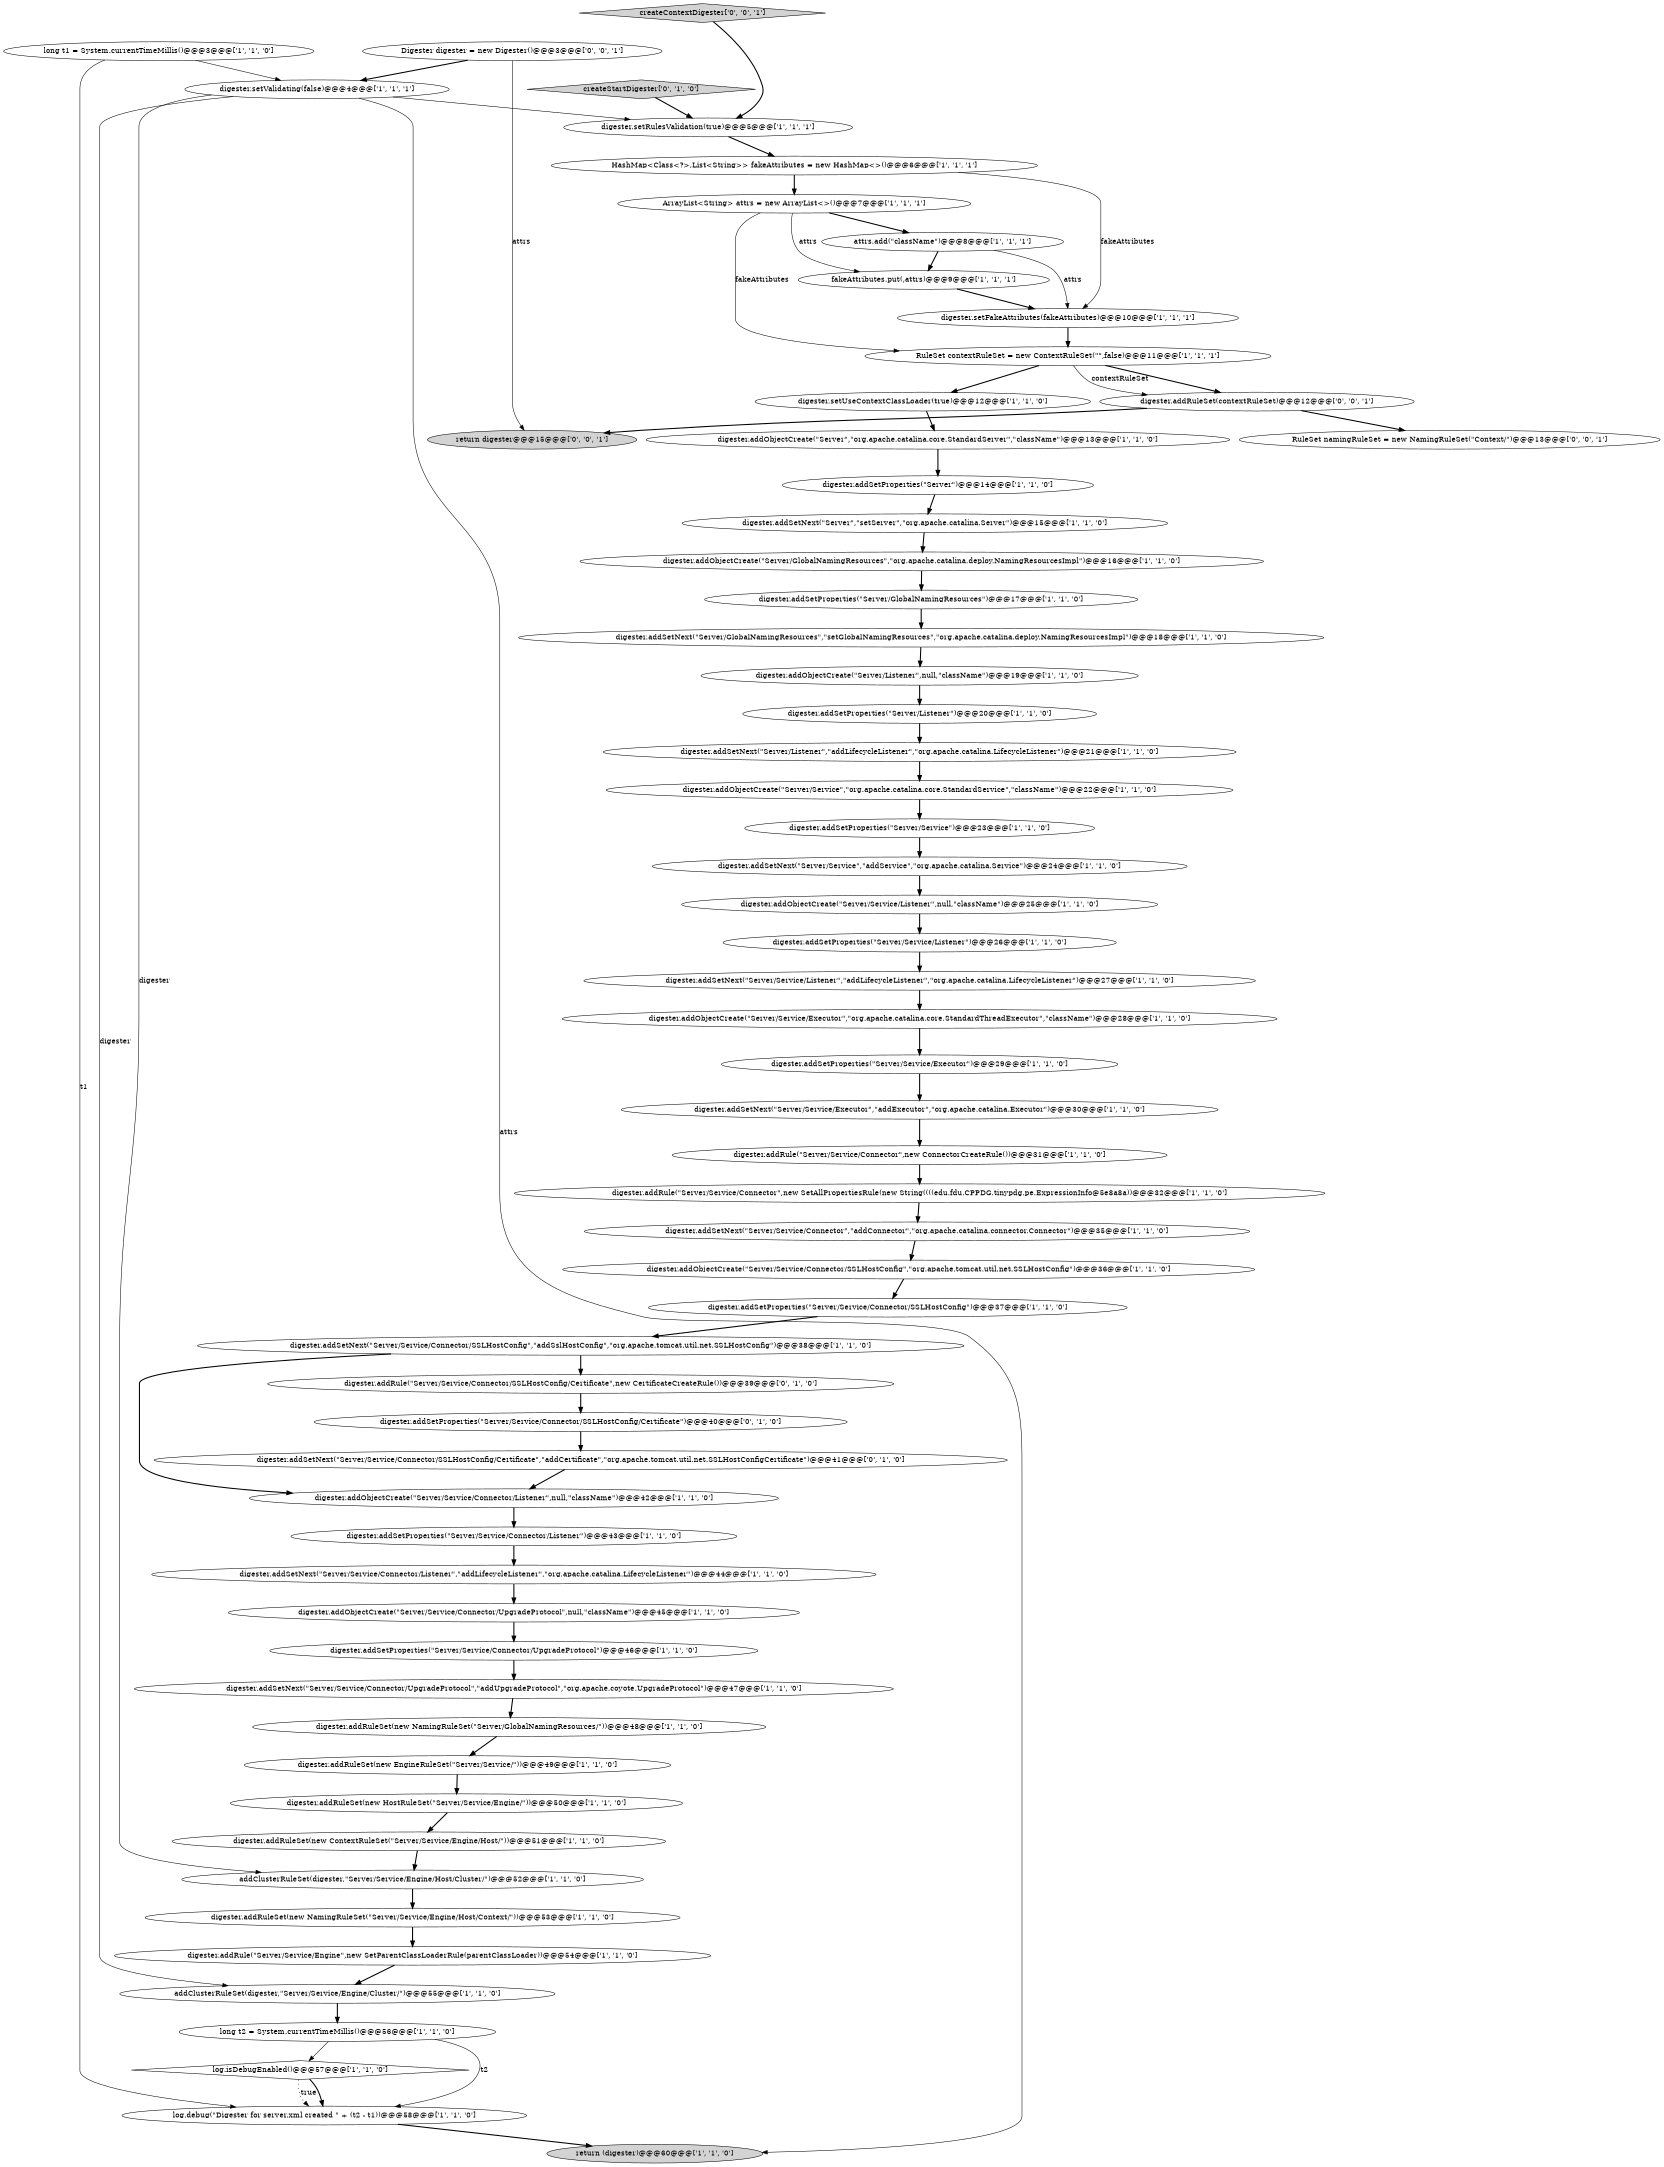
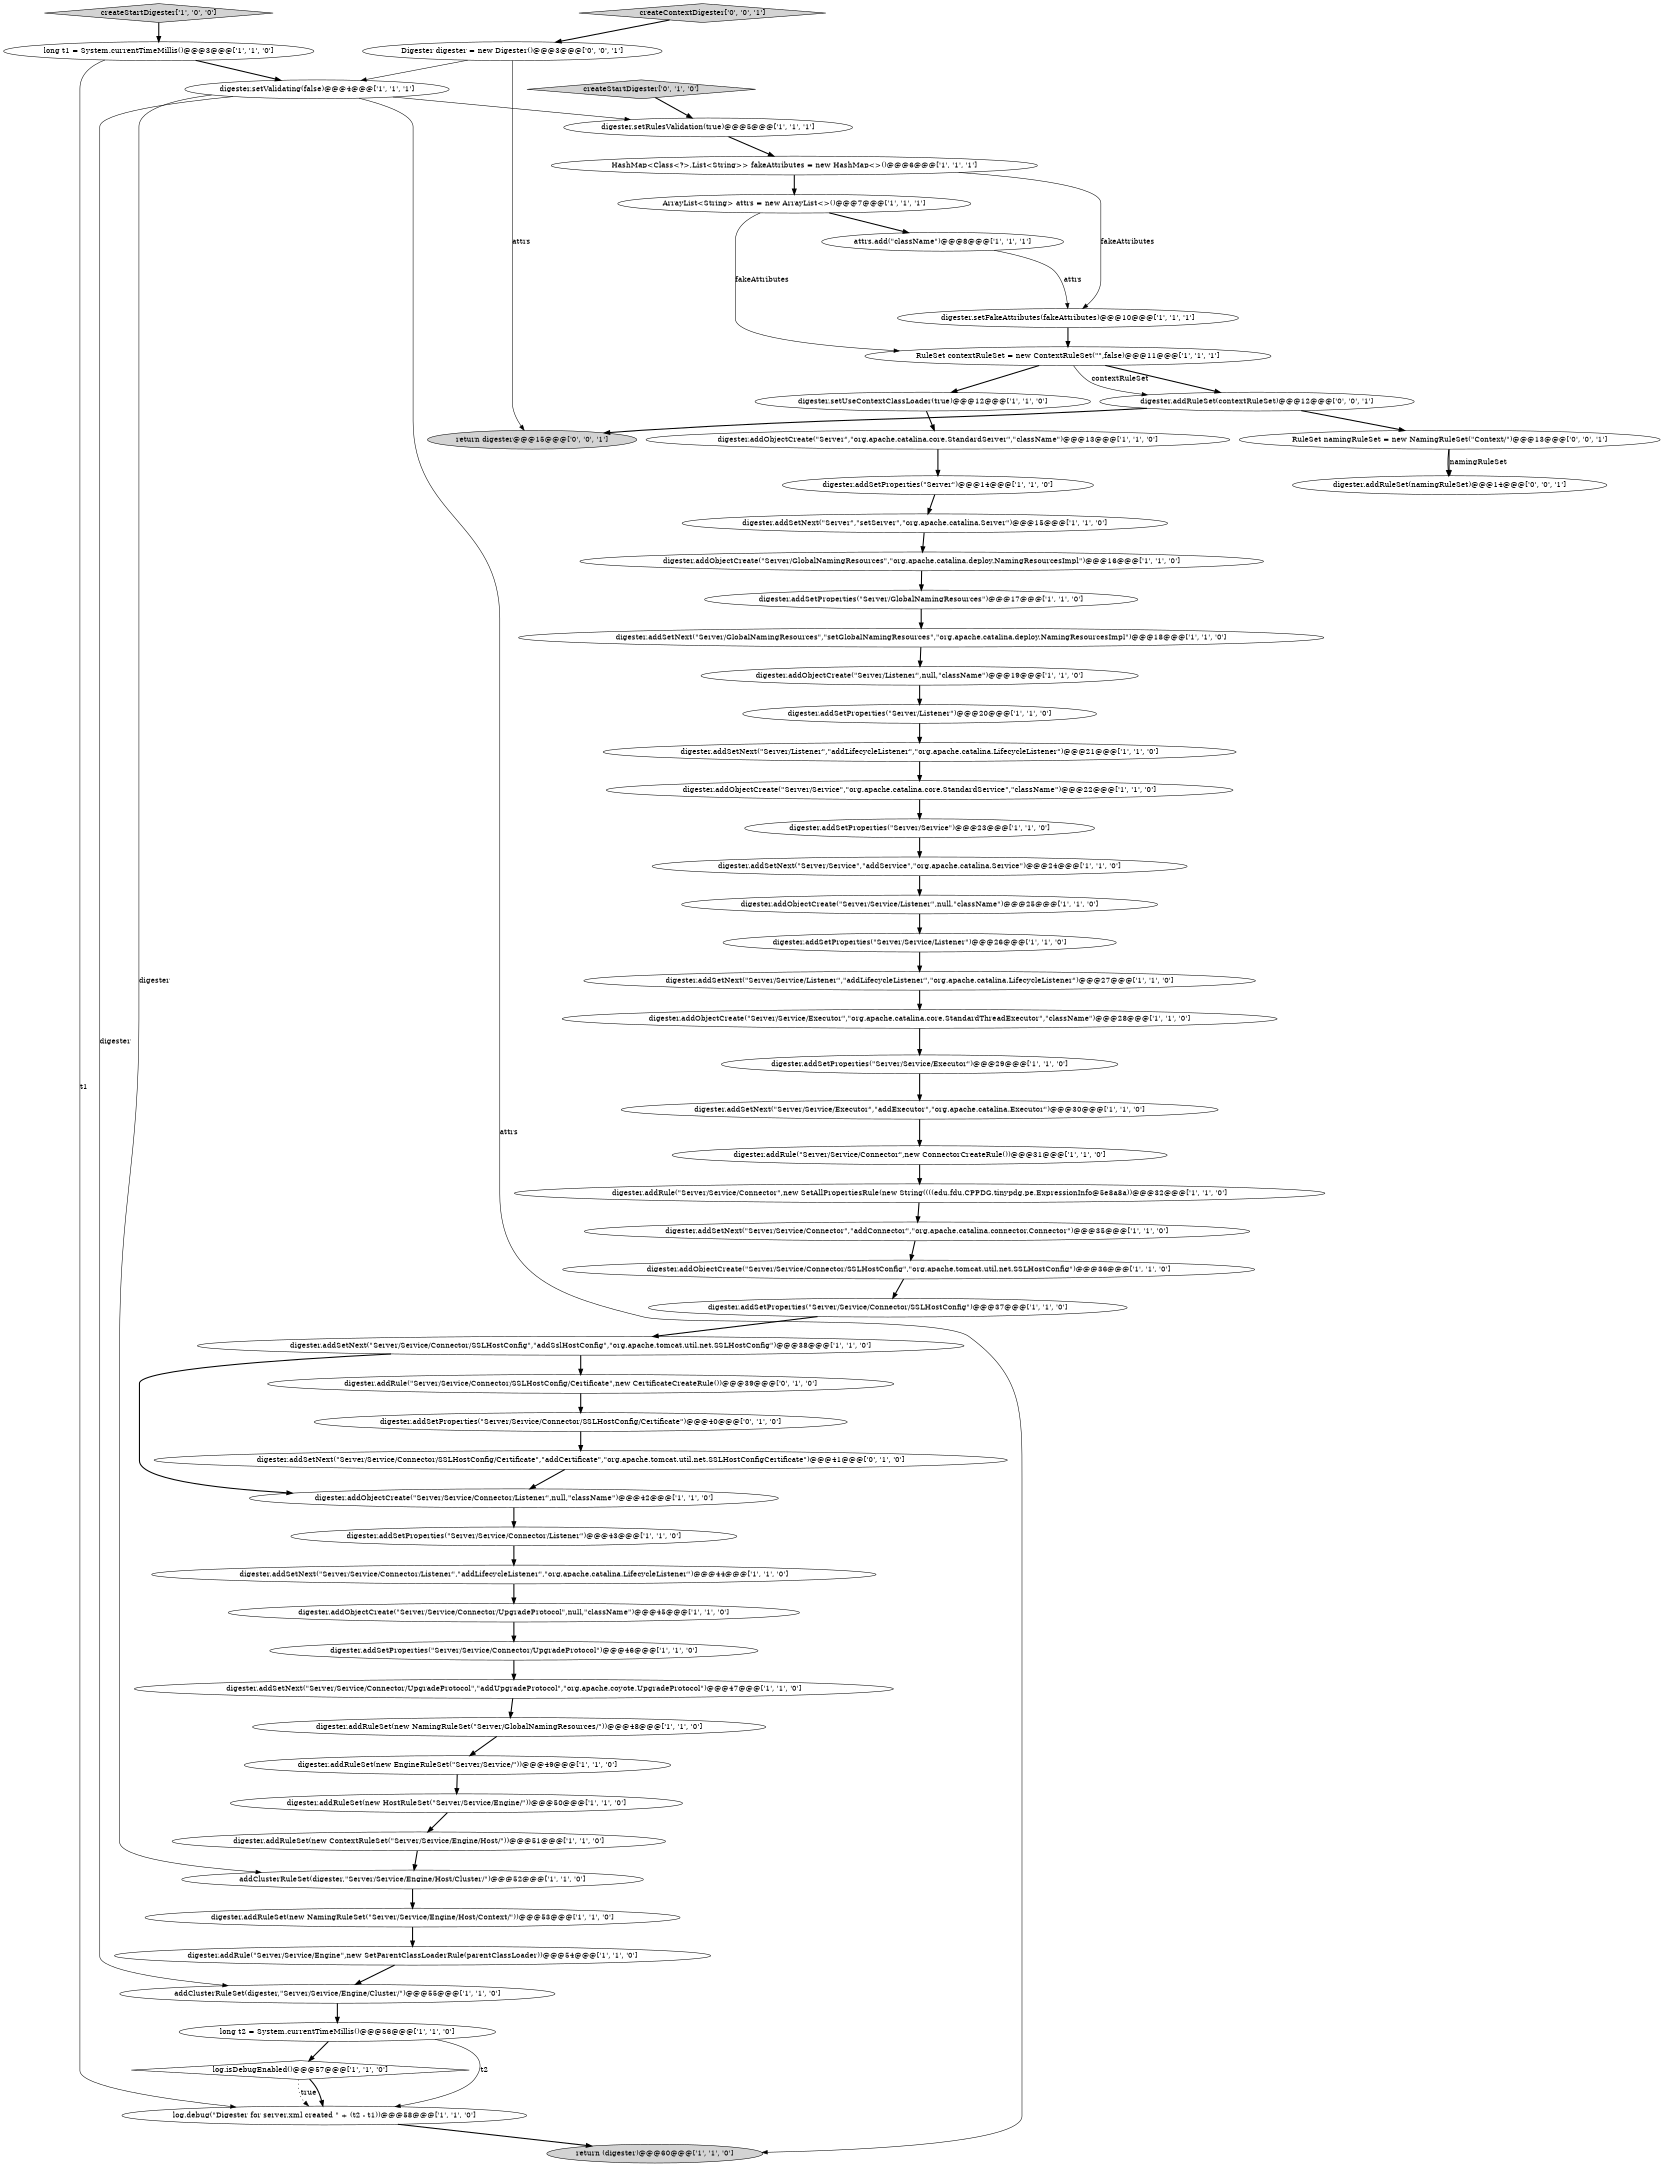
node "createStartDigester['1', '0', '0']": added
edge "createContextDigester['0', '0', '1']" -> "digester.setRulesValidation(true)@@@5@@@['1', '1', '1']": now "createContextDigester['0', '0', '1']" -> "Digester digester = new Digester()@@@3@@@['0', '0', '1']"
edge "long t1 = System.currentTimeMillis()@@@3@@@['1', '1', '0']" -> "digester.setValidating(false)@@@4@@@['1', '1', '1']": style solid -> bold
edge "Digester digester = new Digester()@@@3@@@['0', '0', '1']" -> "digester.setValidating(false)@@@4@@@['1', '1', '1']": style bold -> solid
node "fakeAttributes.put(,attrs)@@@9@@@['1', '1', '1']": removed
node "digester.addRuleSet(namingRuleSet)@@@14@@@['0', '0', '1']": added
edge "long t2 = System.currentTimeMillis()@@@56@@@['1', '1', '0']" -> "log.isDebugEnabled()@@@57@@@['1', '1', '0']": style solid -> bold
